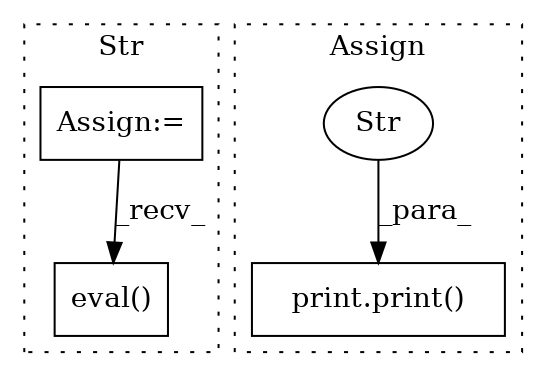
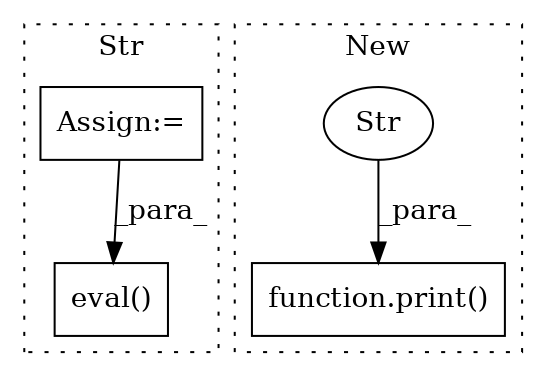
cluster "Assign": label "Assign" -> "New"
edge "Assign:=" -> "eval()": label "_recv_" -> "_para_"
node "print.print()": label "print.print()" -> "function.print()"
